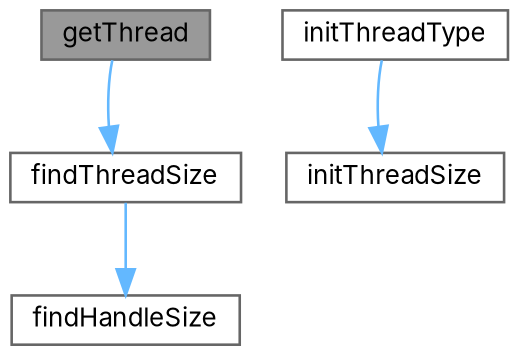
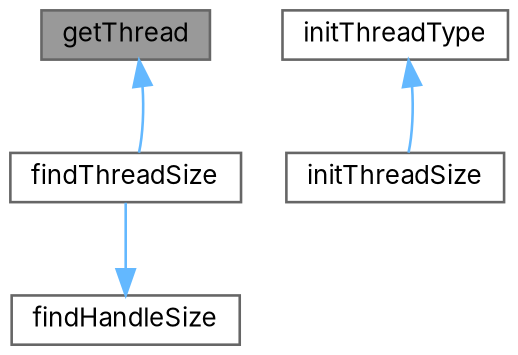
edge "getThread" -> "findThreadSize": reversed
edge "initThreadType" -> "initThreadSize": reversed
